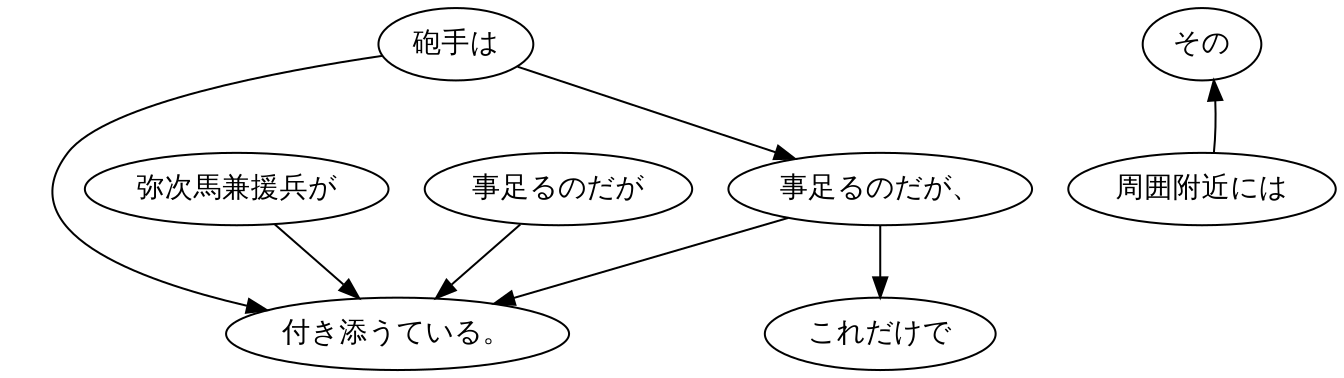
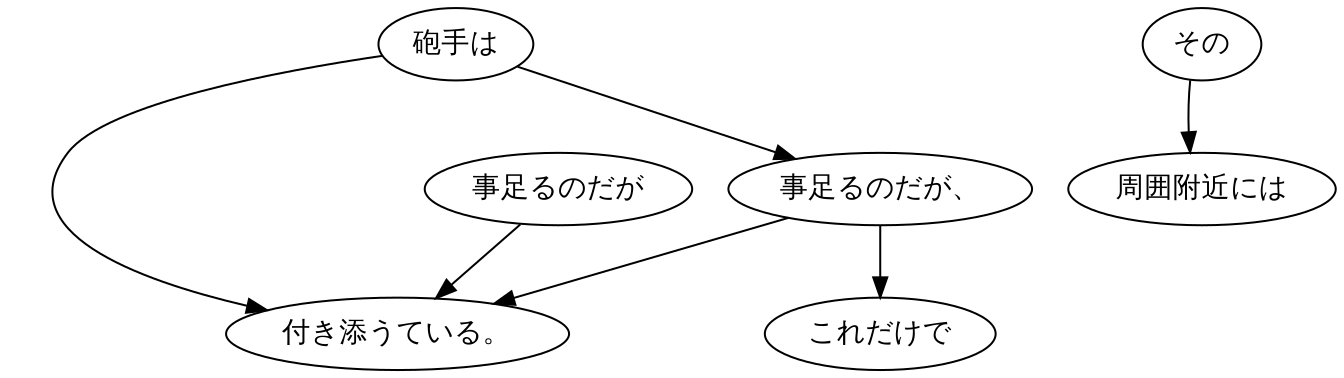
edge "周囲附近には" -> "その": reversed
node "弥次馬兼援兵が": removed
